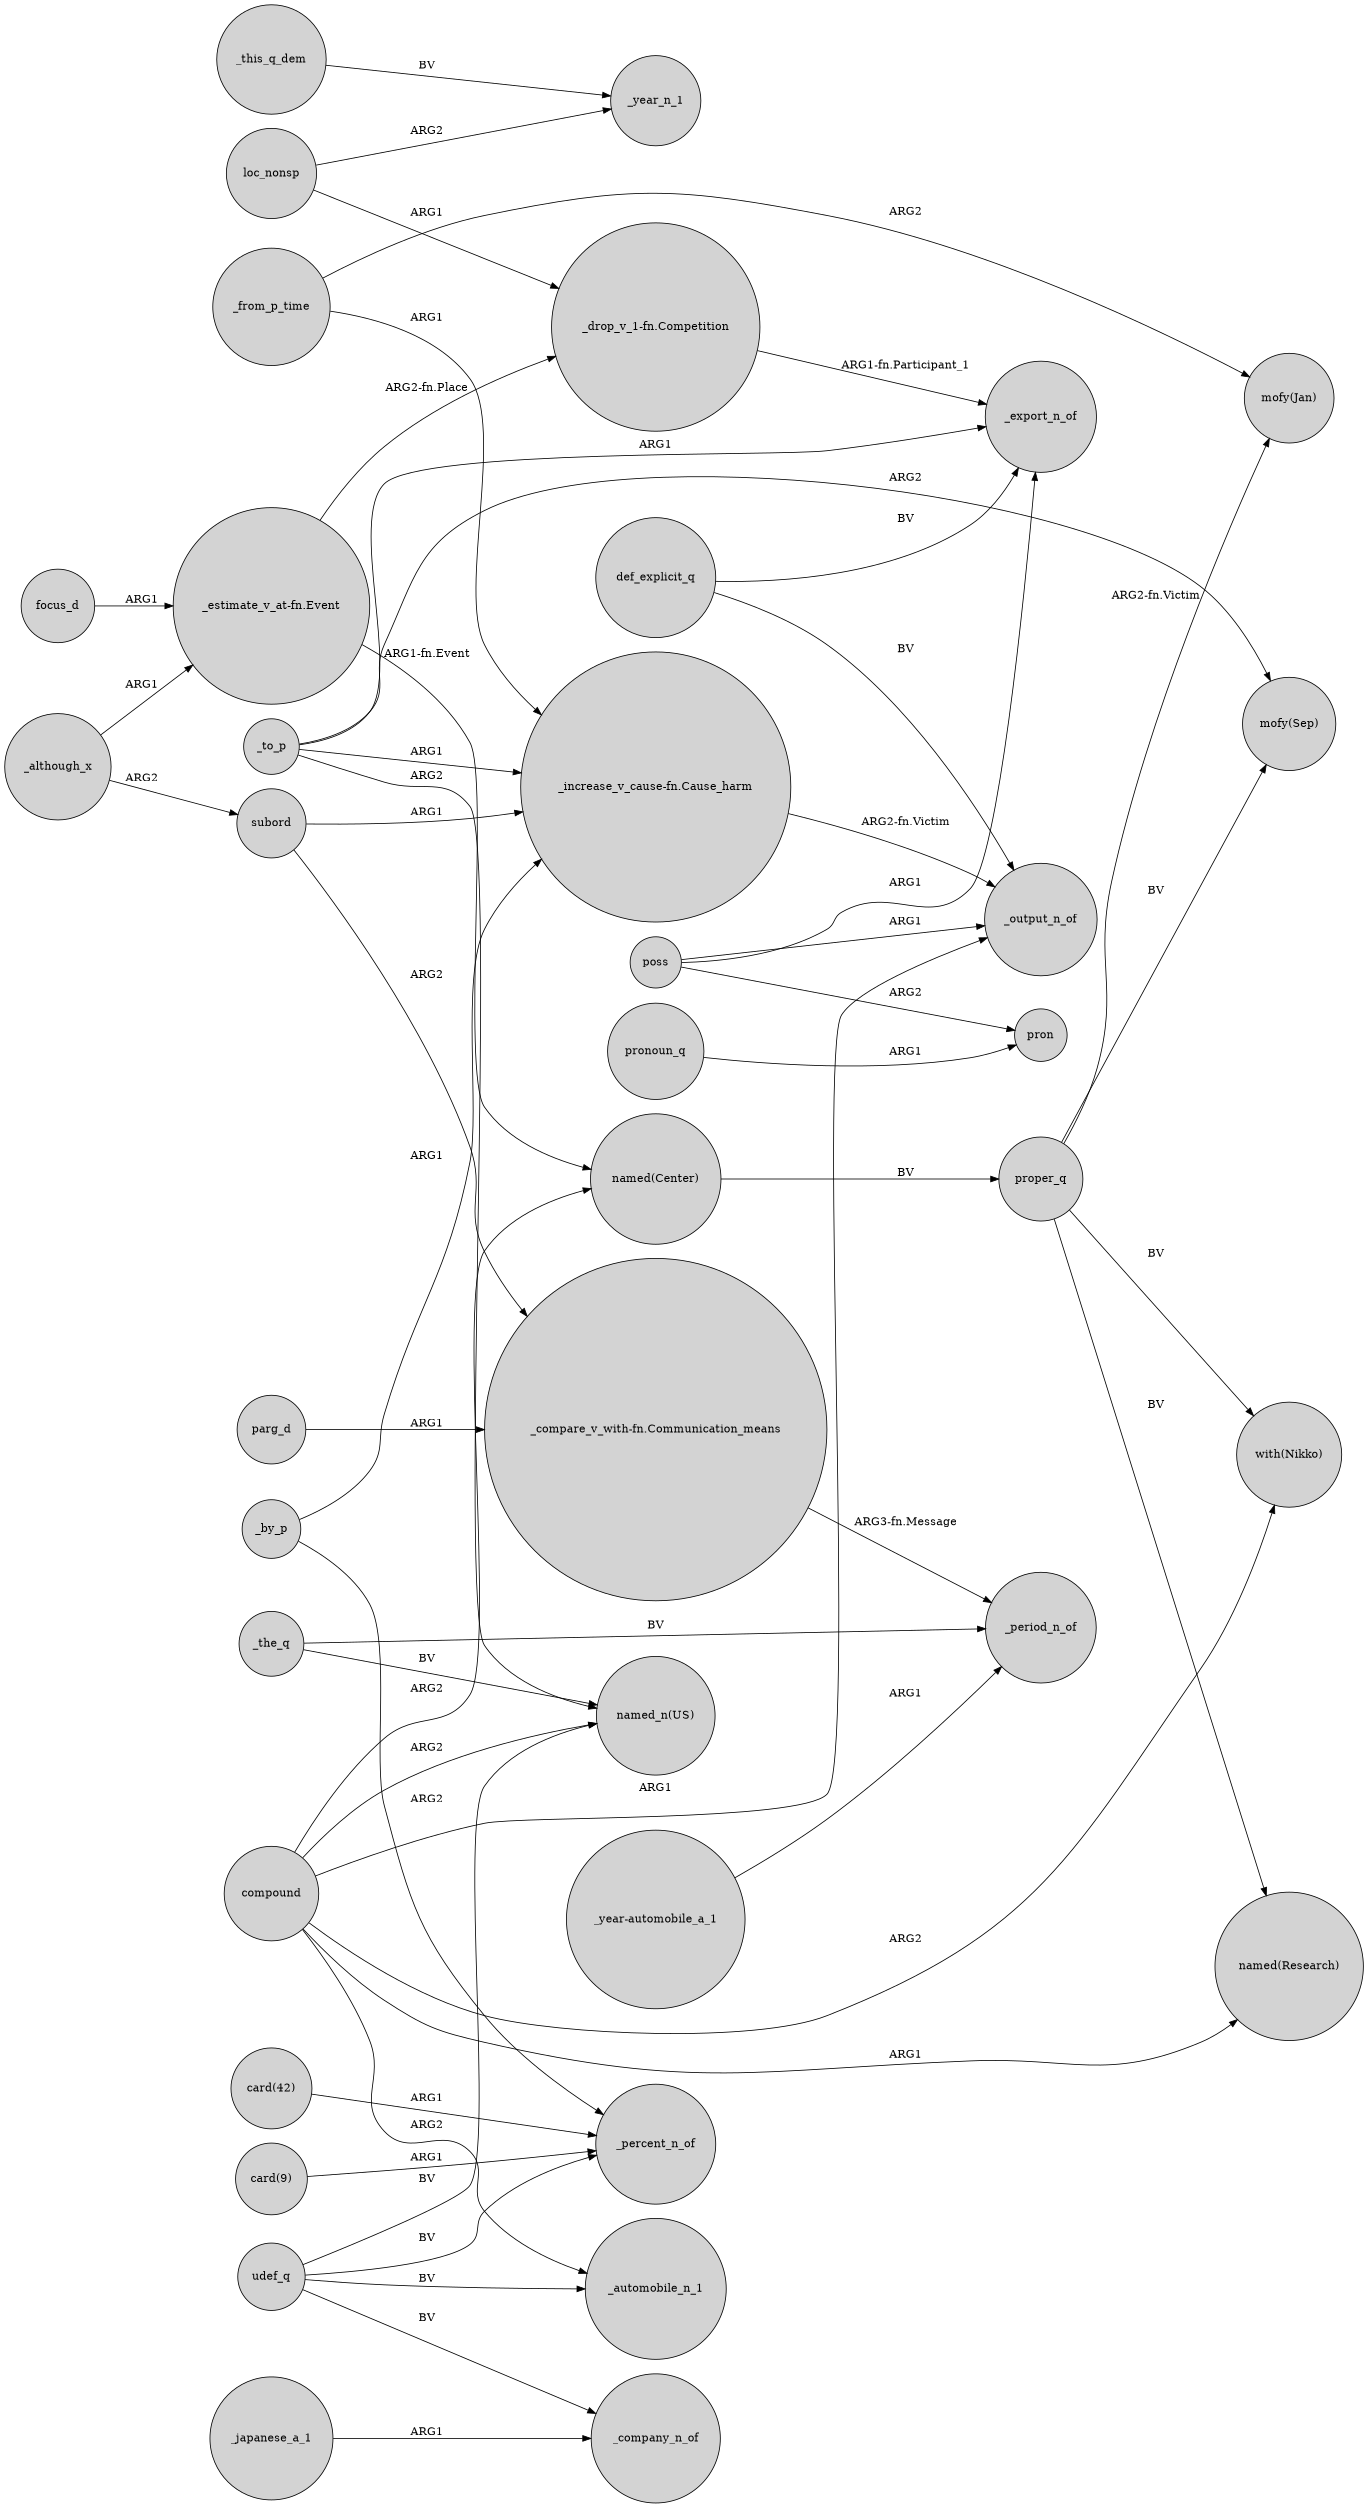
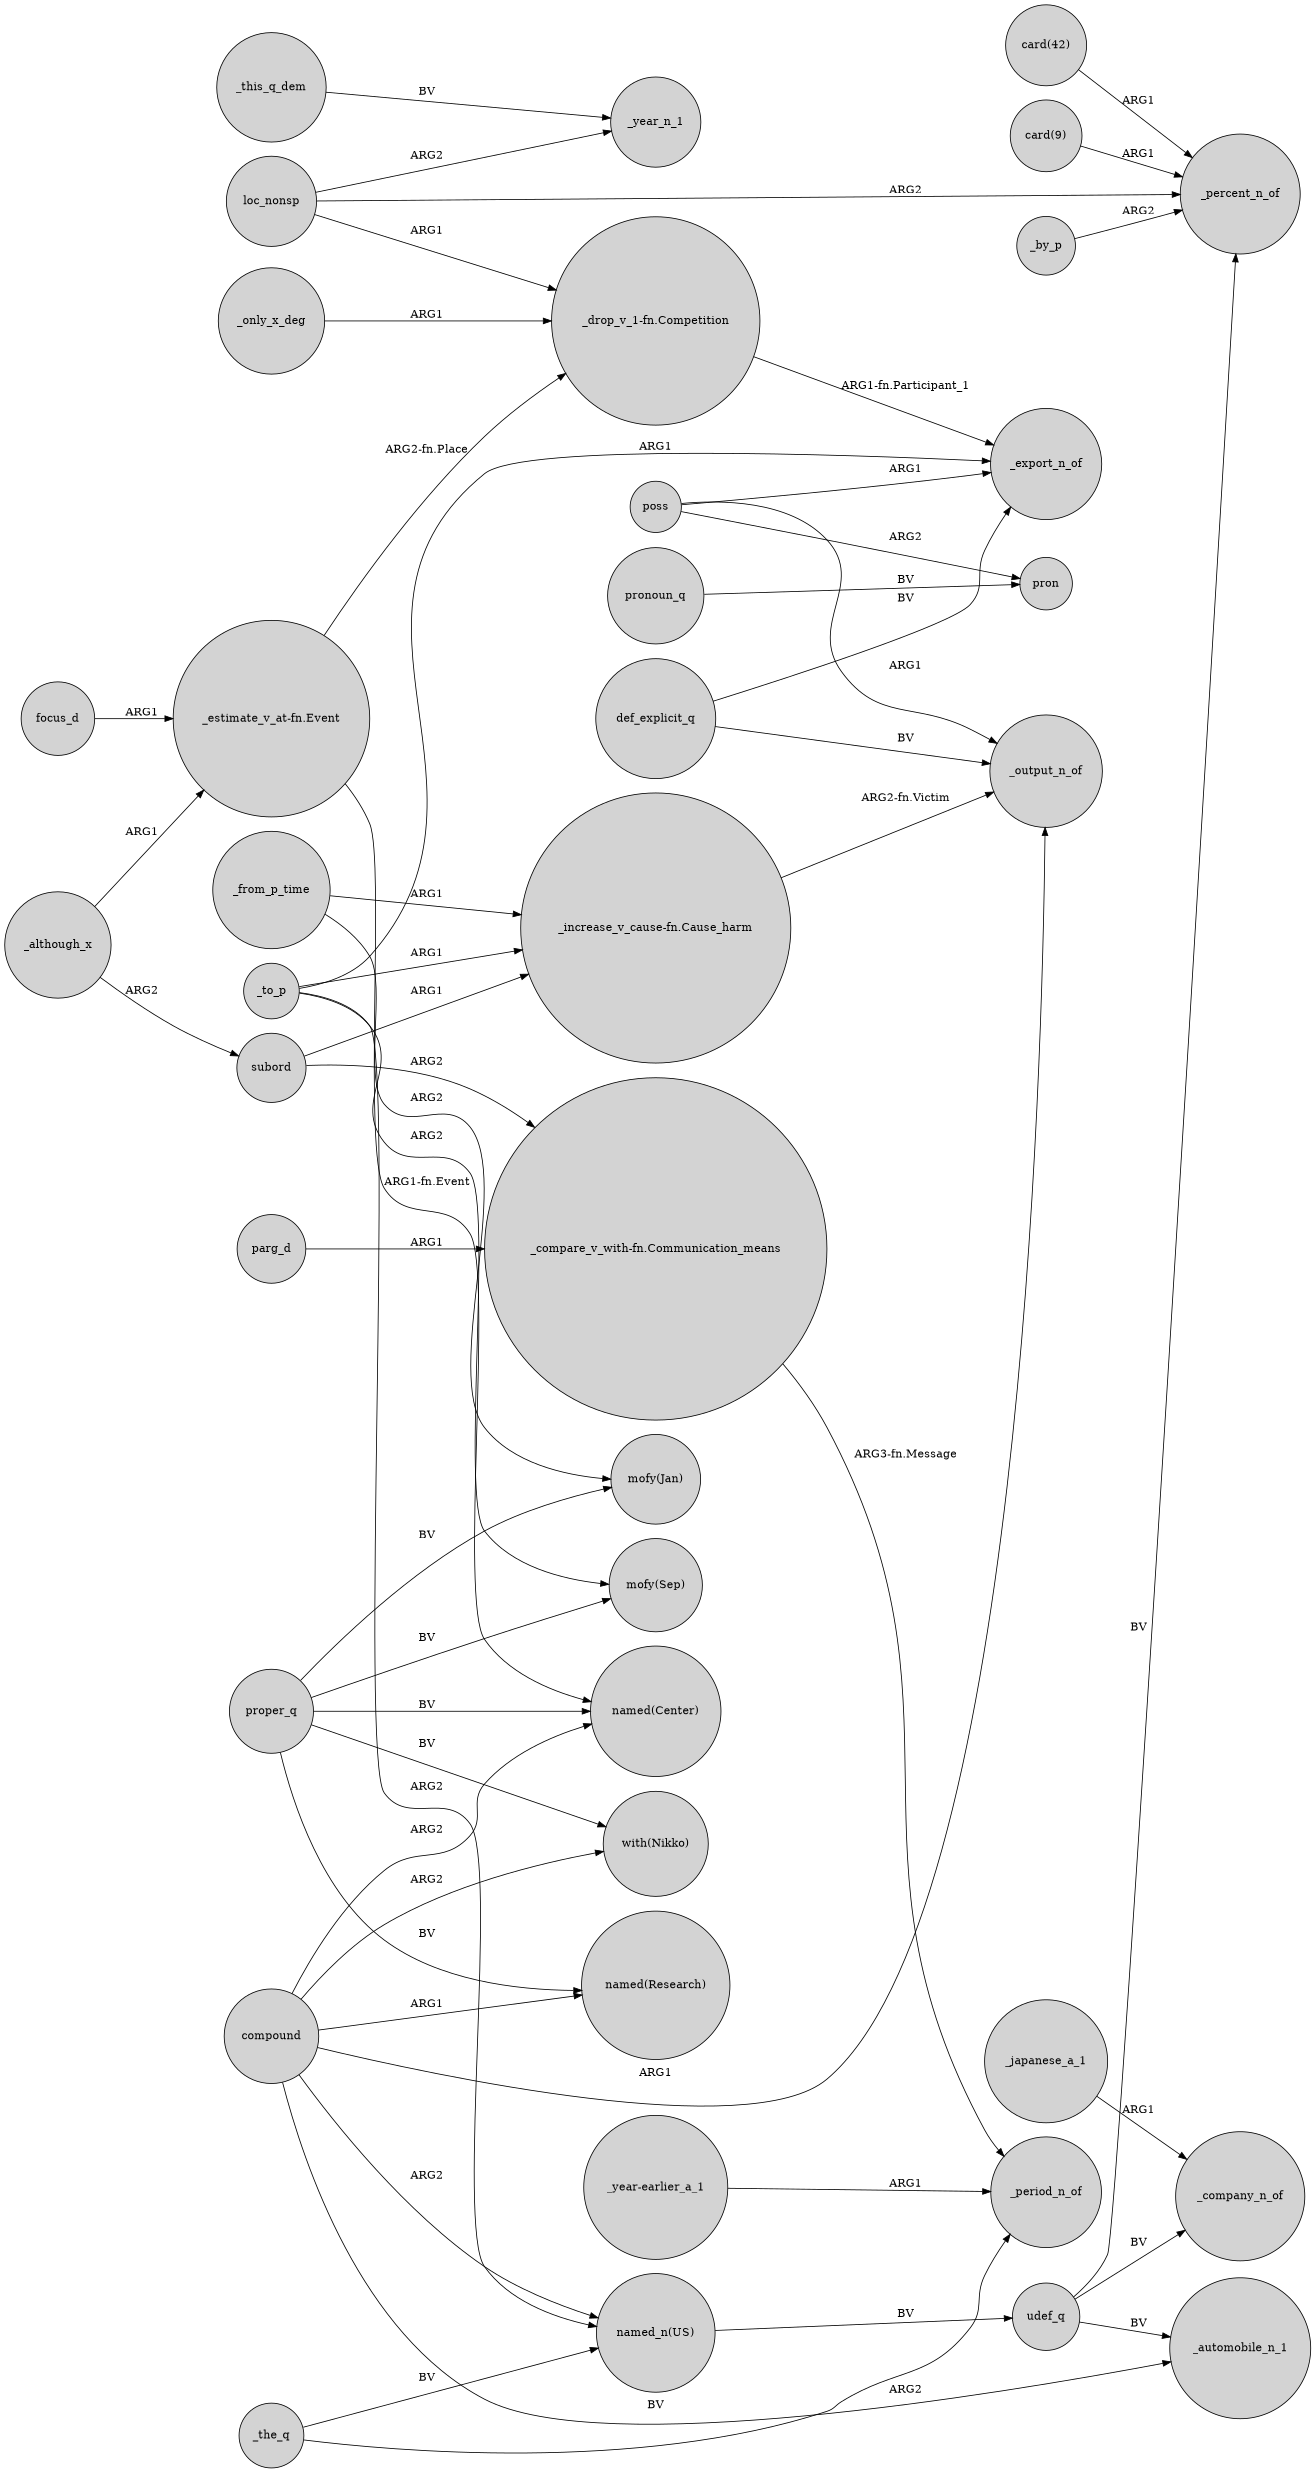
edge "loc_nonsp" -> "_percent_n_of": added, label "ARG2"
node "_only_x_deg": added
edge "proper_q" -> "mofy(Jan)": label "ARG2-fn.Victim" -> "BV"
edge "pronoun_q" -> "pron": label "ARG1" -> "BV"
edge "named(Center)" -> "proper_q": reversed
edge "_by_p" -> "_increase_v_cause-fn.Cause_harm": removed, label "ARG1"
node "_year-automobile_a_1": label "_year-automobile_a_1" -> "_year-earlier_a_1"
edge "udef_q" -> "named_n(US)": reversed
